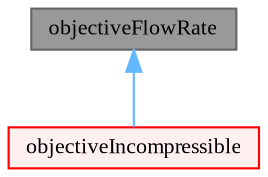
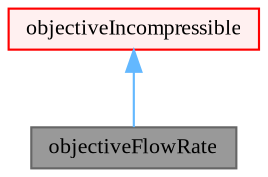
edge "objectiveIncompressible" -> "objectiveFlowRate": reversed
